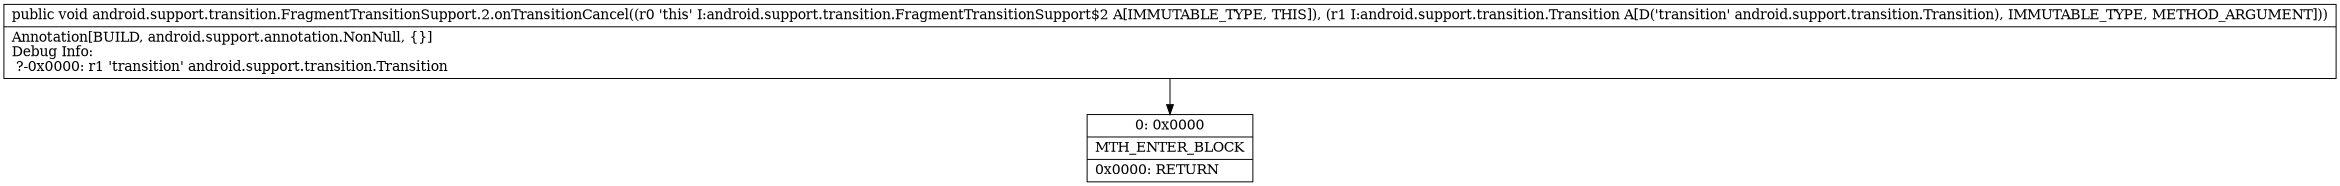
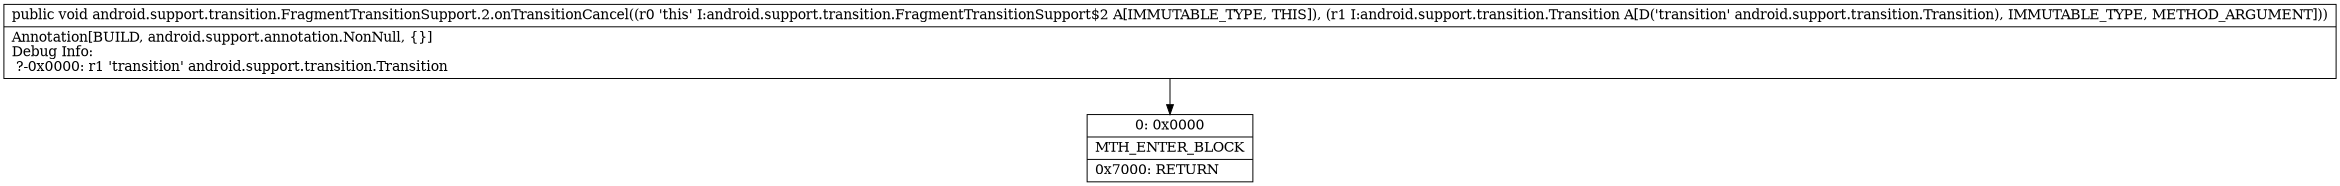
node "0: 0x0000": text "0x0000: RETURN" -> "0x7000: RETURN"
